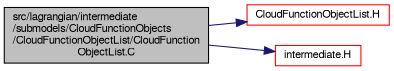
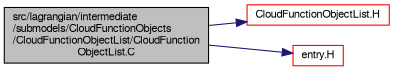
node "intermediate.H": label "intermediate.H" -> "entry.H"
